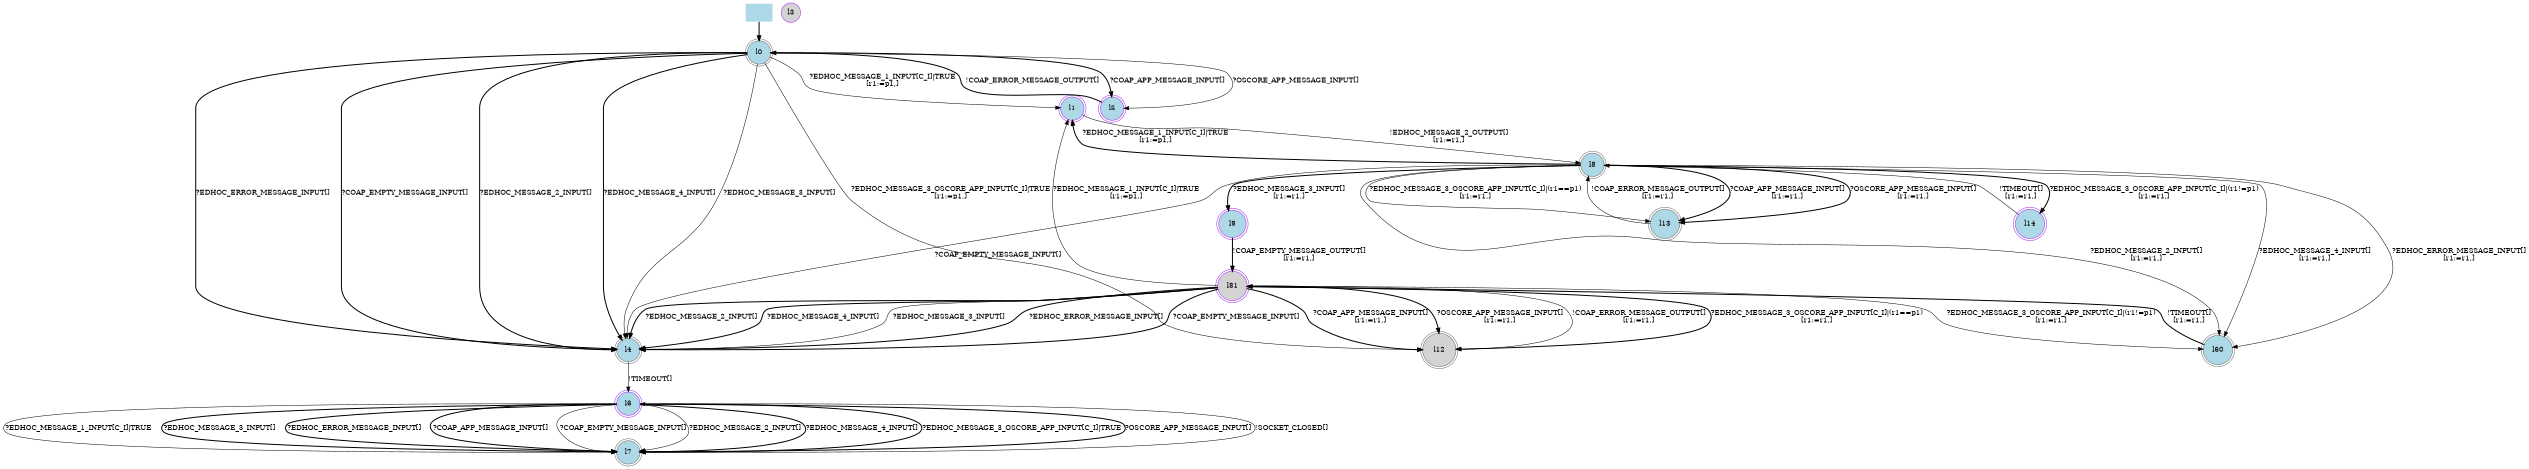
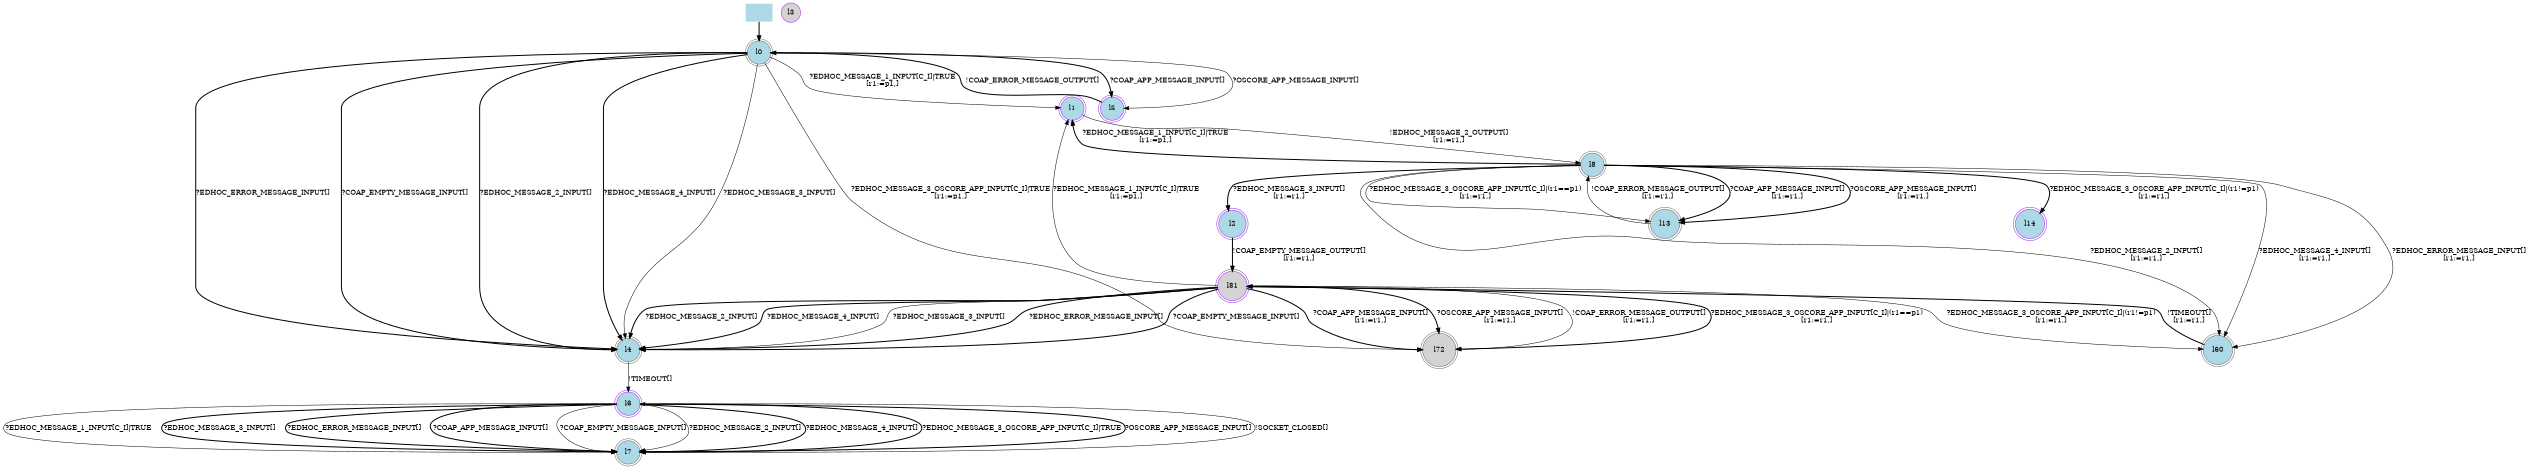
edge "l14" -> "l8": removed, label "!TIMEOUT[] [r1:=r1,]"
edge "l8" -> "l4": removed, label "?COAP_EMPTY_MESSAGE_INPUT[]"
node "l9": label "l9" -> "l2"
node "l12": label "l12" -> "l72"
